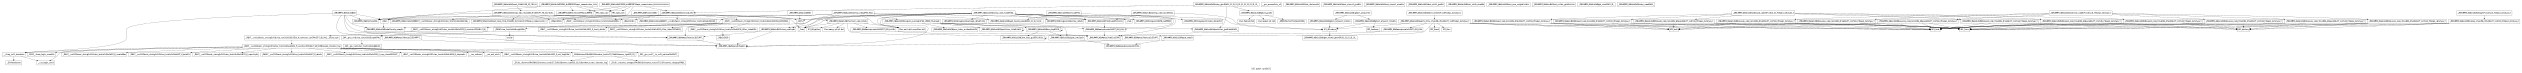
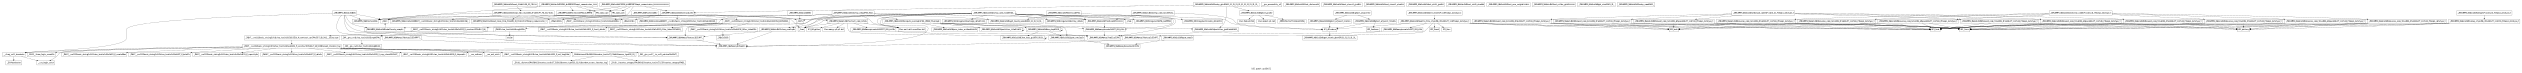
edge "_ZdaPv" -> "_ZN9LAMMPS_NS6Grid3d16deallocate_remapEv": reversed
